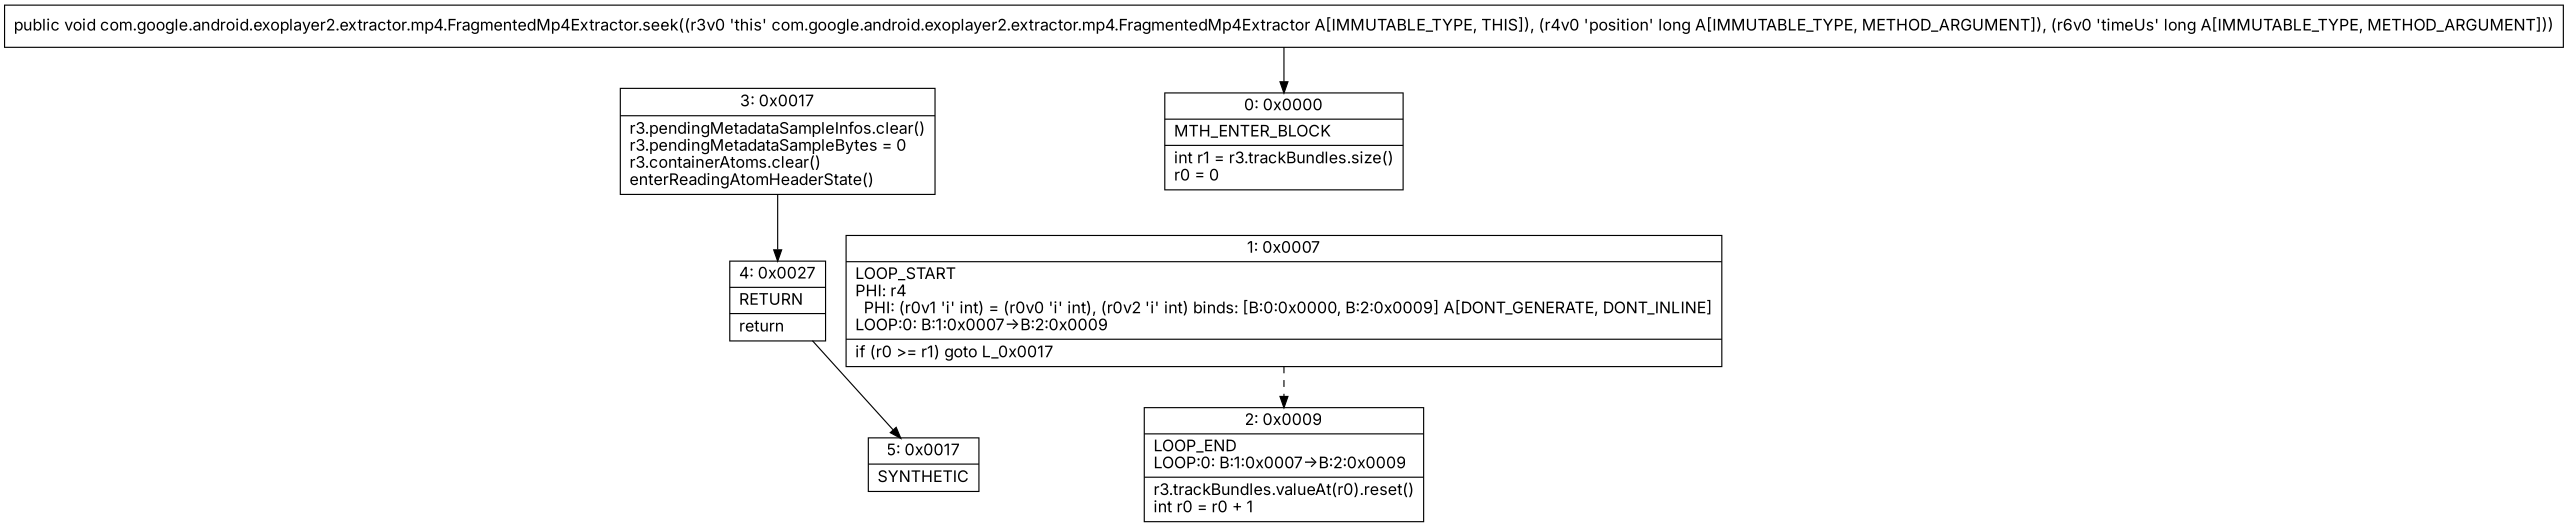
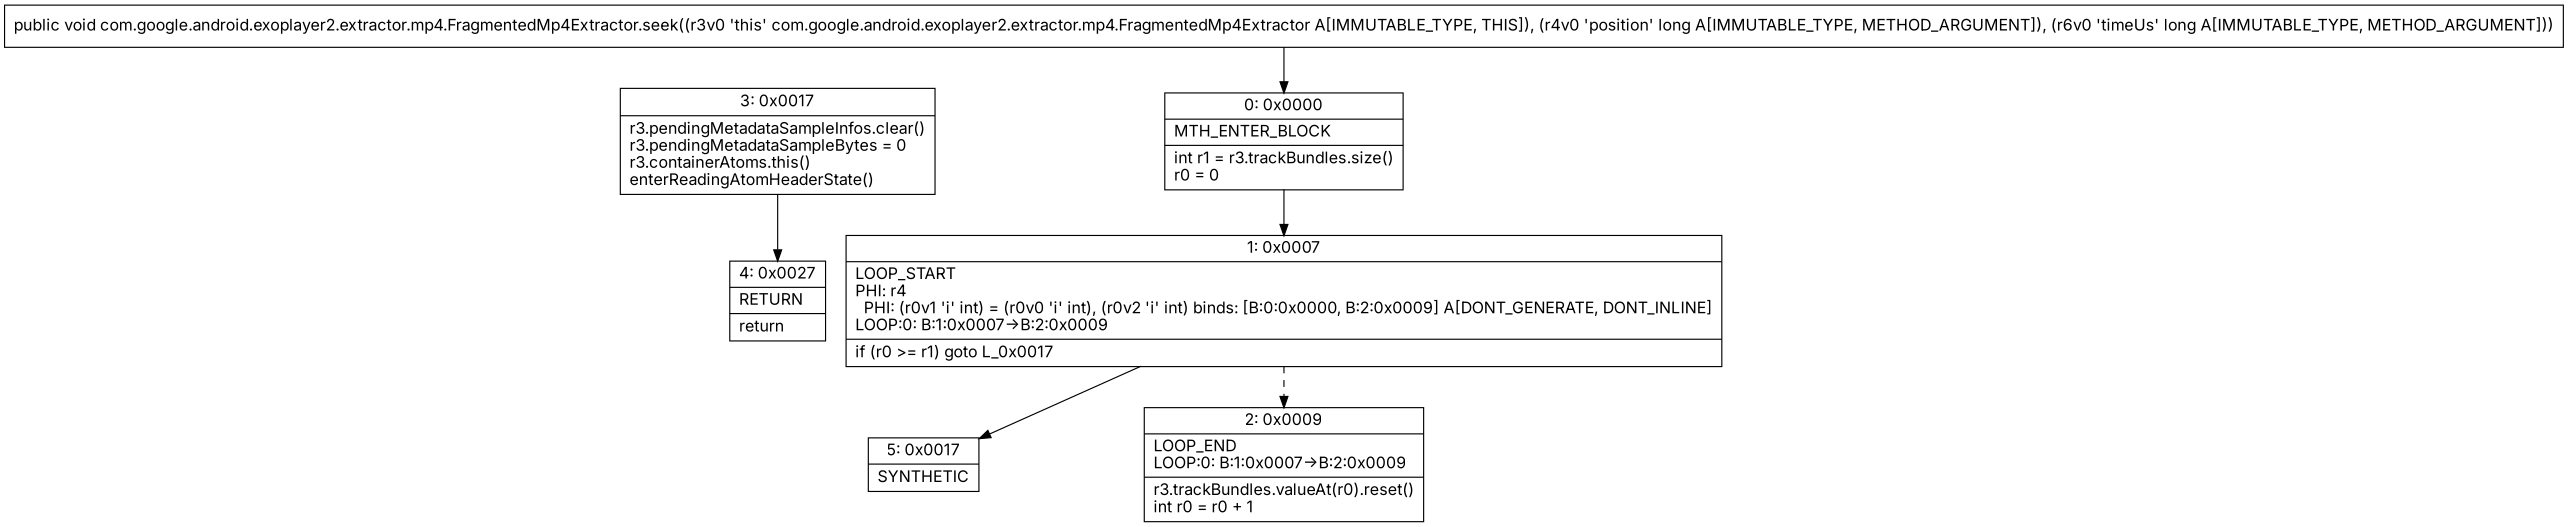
node "3: 0x0017": text "r3.containerAtoms.clear()" -> "r3.containerAtoms.this()"
edge "0: 0x0000" -> "1: 0x0007": added
edge "4: 0x0027" -> "5: 0x0017": now "1: 0x0007" -> "5: 0x0017"
